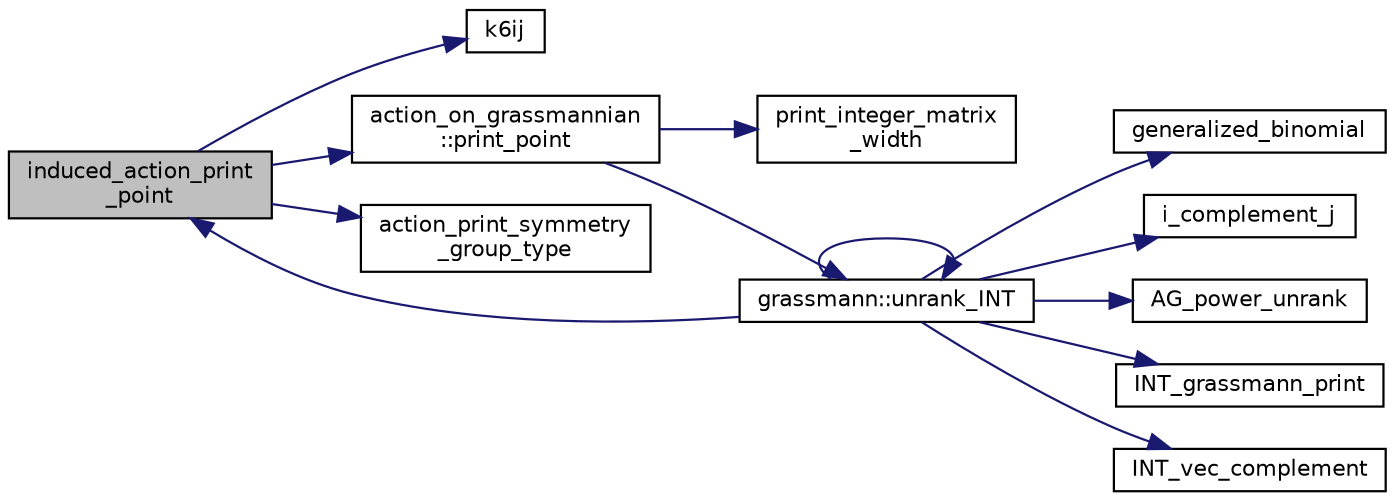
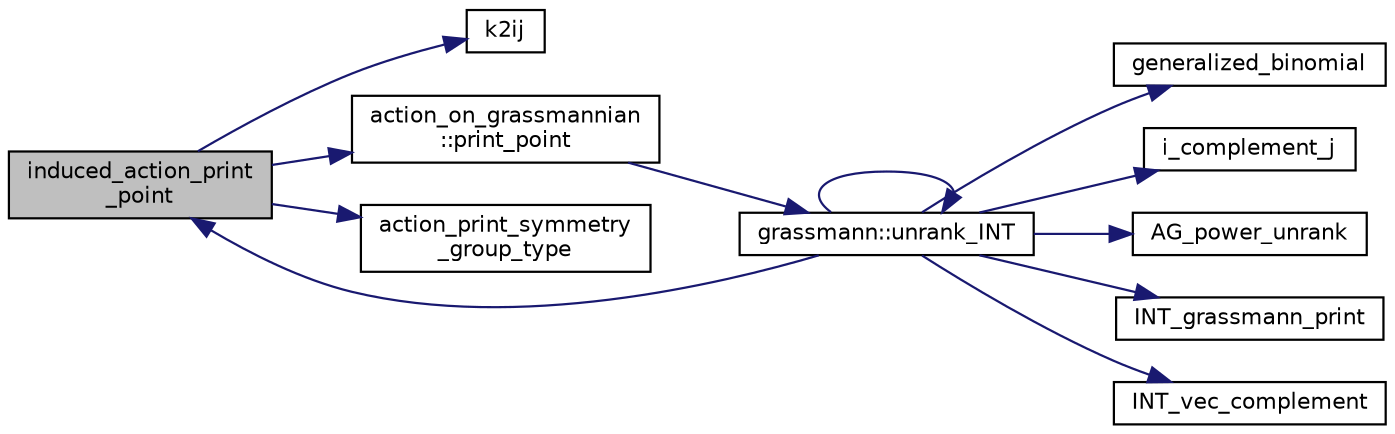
node "k6ij": label "k6ij" -> "k2ij"
node "print_integer_matrix _width": removed
